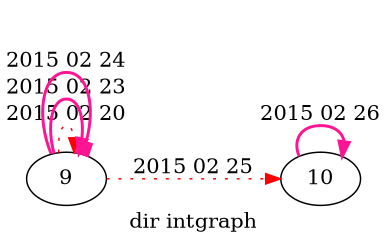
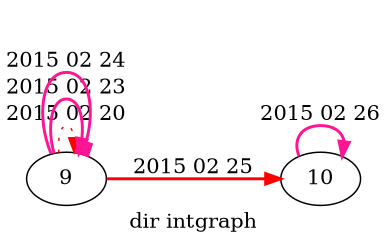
edge "9" -> "10": style dotted -> bold
